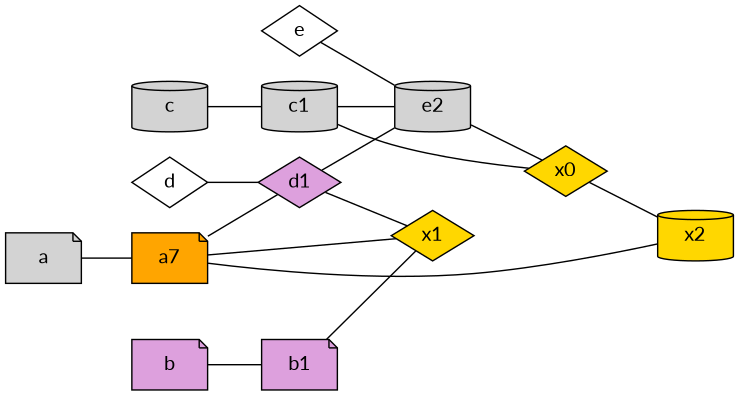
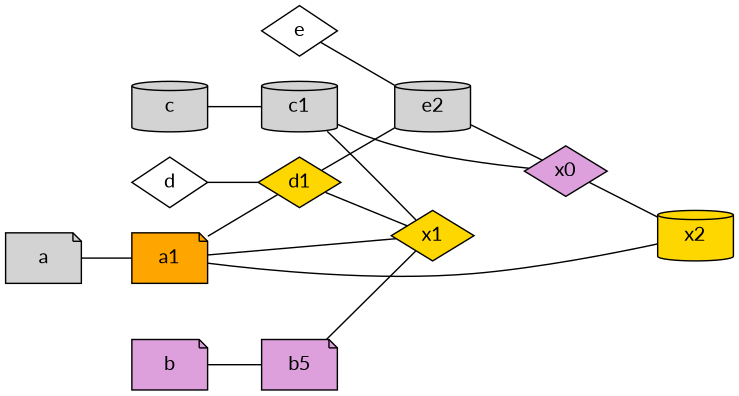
edge "c1" -- "e2": now "c1" -- "x1"
node "x0": fillcolor gold -> plum
node "d1": fillcolor plum -> gold
node "a7": label "a7" -> "a1"
node "b1": label "b1" -> "b5"
